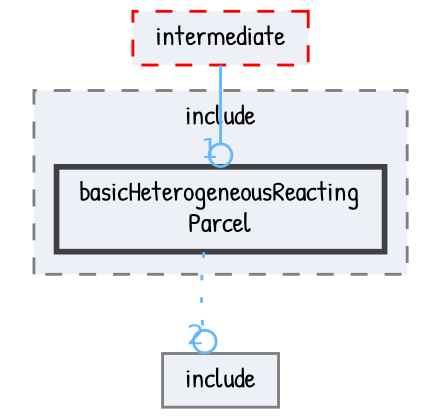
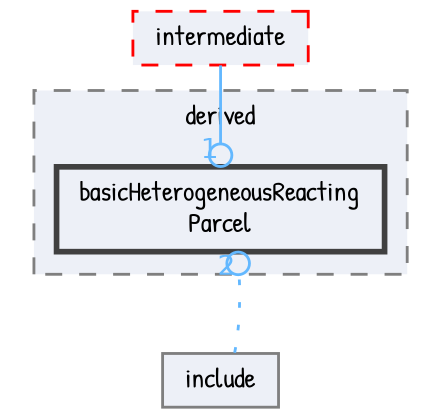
cluster "include": label "include" -> "derived"
edge "basicHeterogeneousReacting Parcel" -> "include": reversed
